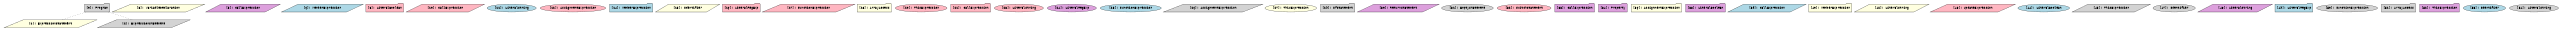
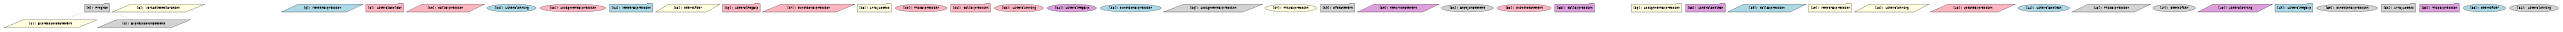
node "[5]: CallExpression": removed
node "[34]: Property": removed
